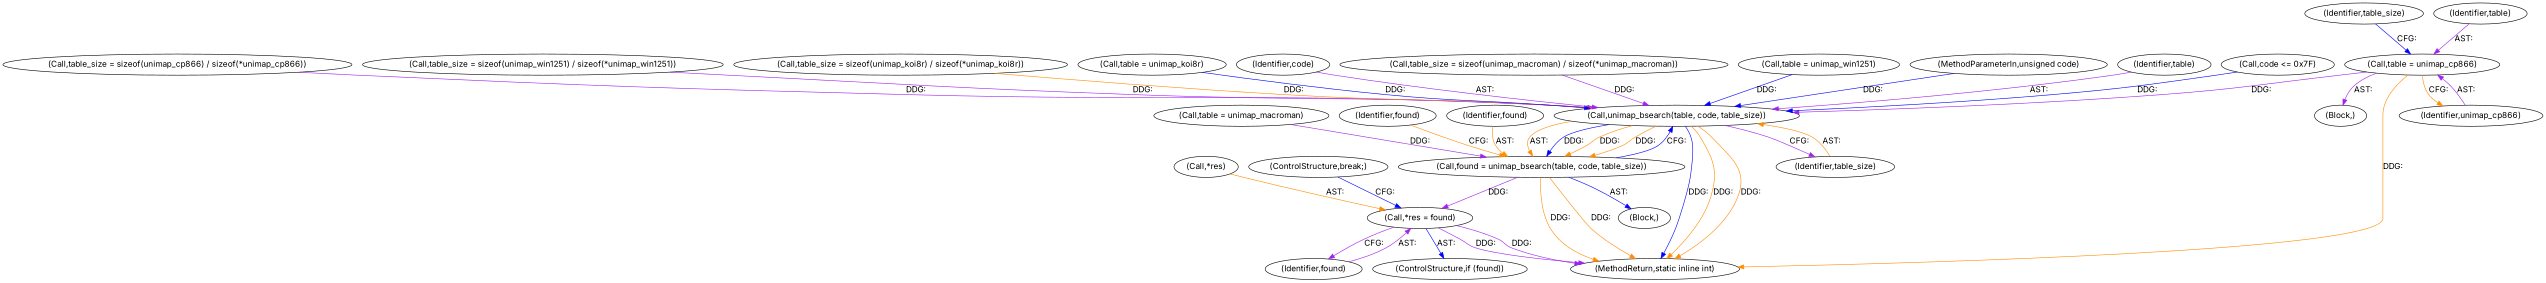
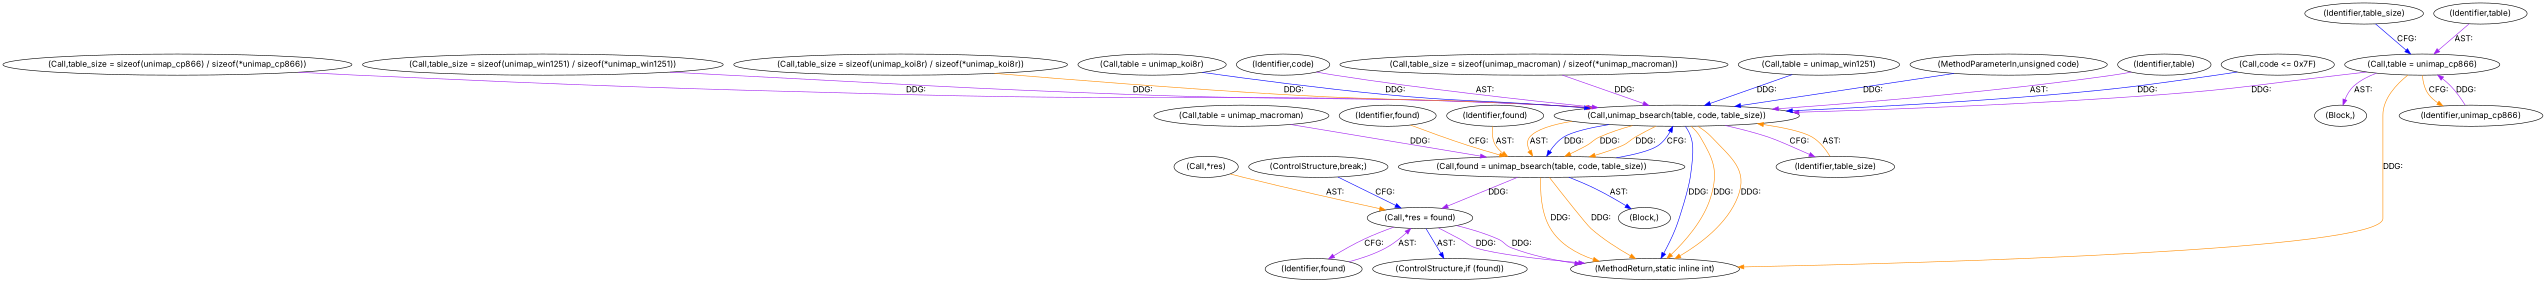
edge "(Identifier,unimap_cp866)" -> "(Call,table = unimap_cp866)": label "AST: " -> "DDG: "
